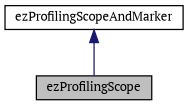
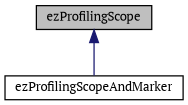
edge "ezProfilingScope" -> "ezProfilingScopeAndMarker": reversed
